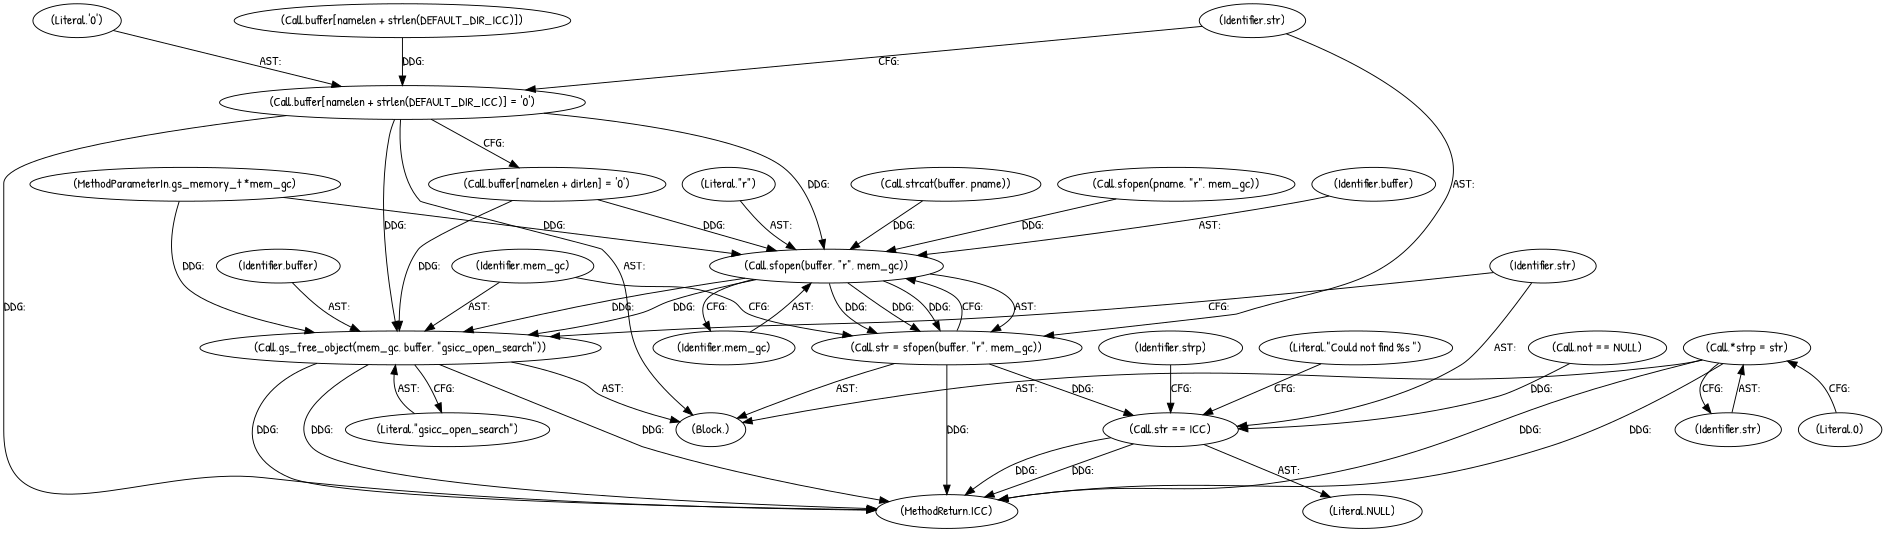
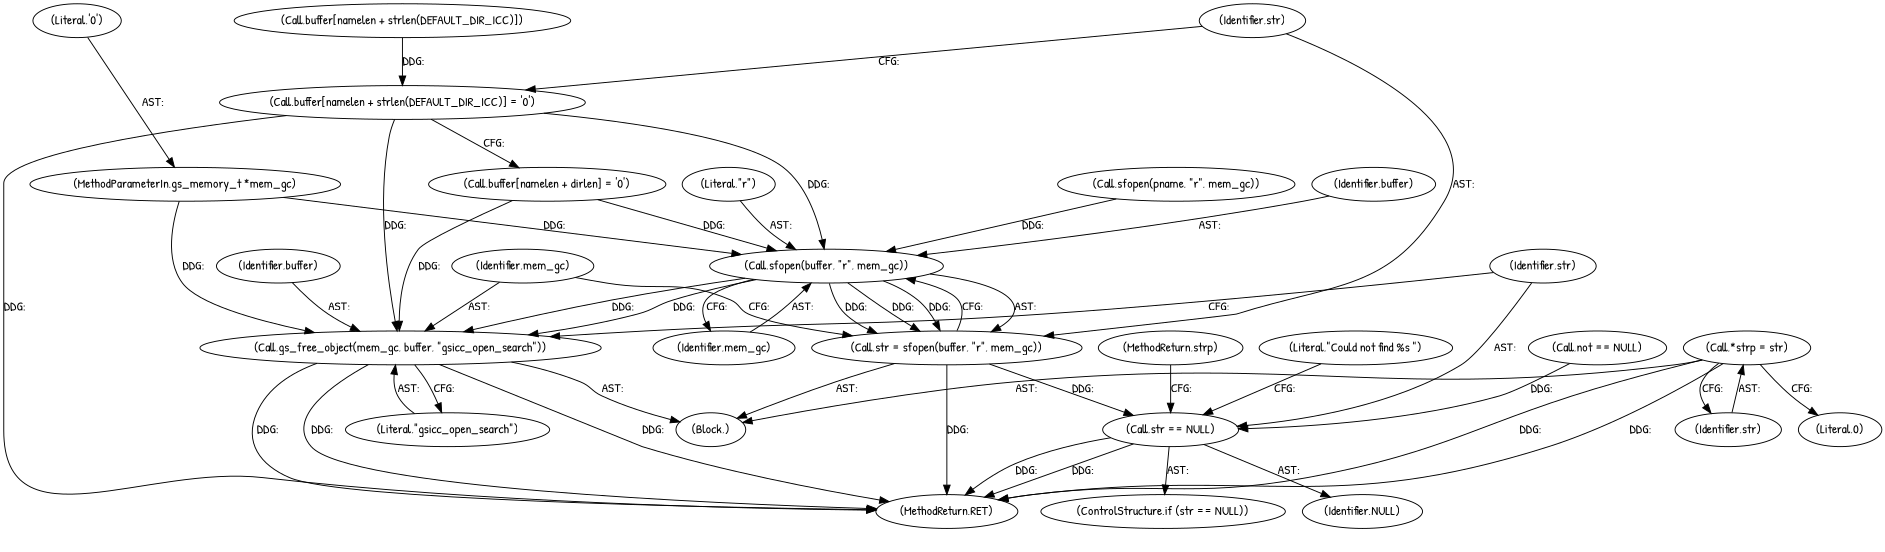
edge "(Literal,'0')" -> "(Call,buffer[namelen + strlen(DEFAULT_DIR_ICC)] = '0')": now "(Literal,'0')" -> "(MethodParameterIn,gs_memory_t *mem_gc)"
node "(Call,strcat(buffer, pname))": removed
edge "(Call,buffer[namelen + strlen(DEFAULT_DIR_ICC)] = '0')" -> "(Block,)": removed, label "AST:"
node "(Identifier,strp)": label "(Identifier,strp)" -> "(MethodReturn,strp)"
edge "(Literal,0)" -> "(Call,*strp = str)": reversed
node "(Call,str == ICC)": label "(Call,str == ICC)" -> "(Call,str == NULL)"
node "(MethodReturn,ICC)": label "(MethodReturn,ICC)" -> "(MethodReturn,RET)"
node "(ControlStructure,if (str == NULL))": added
node "(Literal,NULL)": label "(Literal,NULL)" -> "(Identifier,NULL)"
